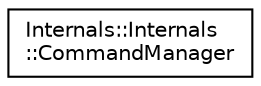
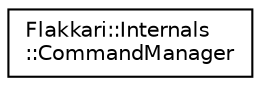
node "Internals::Internals ::CommandManager": label "Internals::Internals ::CommandManager" -> "Flakkari::Internals ::CommandManager"
